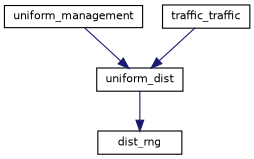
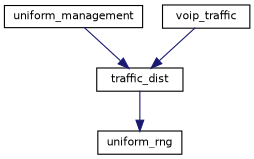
node "traffic_traffic": label "traffic_traffic" -> "voip_traffic"
node "uniform_dist": label "uniform_dist" -> "traffic_dist"
node "dist_rng": label "dist_rng" -> "uniform_rng"
